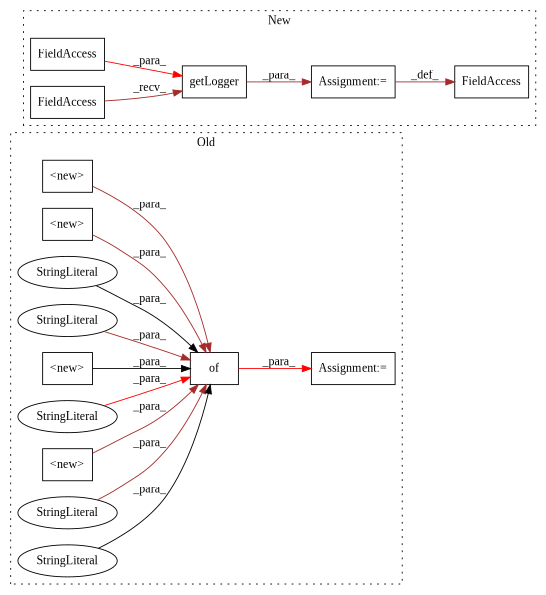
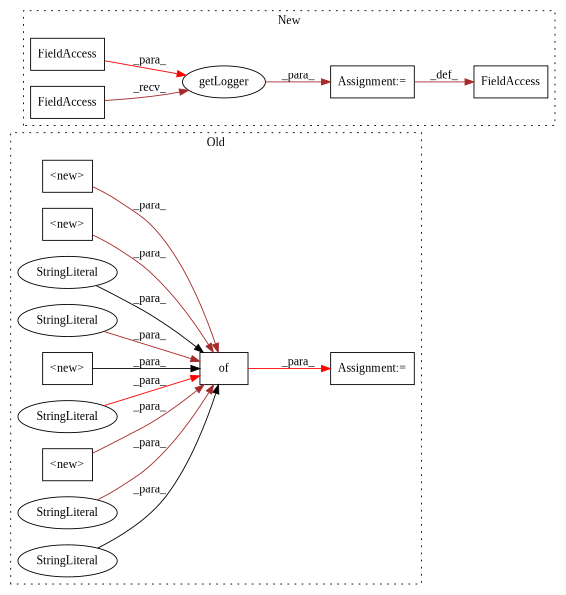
node "getLogger": shape box -> ellipse
